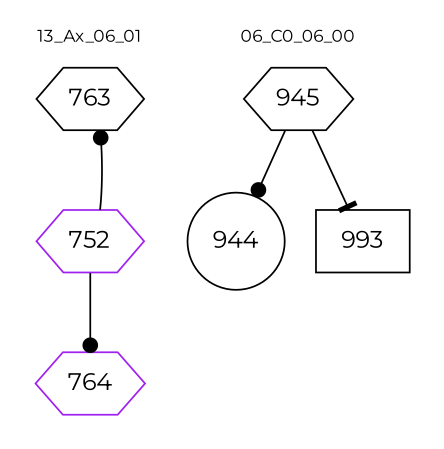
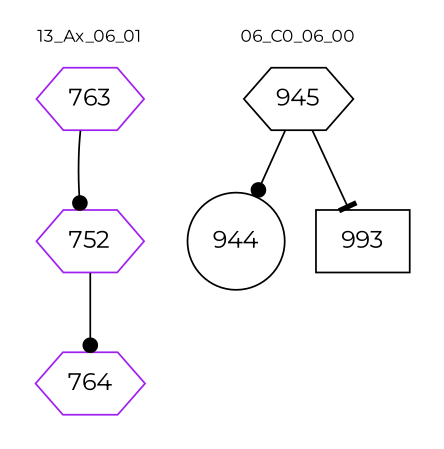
node "763": color black -> purple
edge "752" -> "763": reversed
